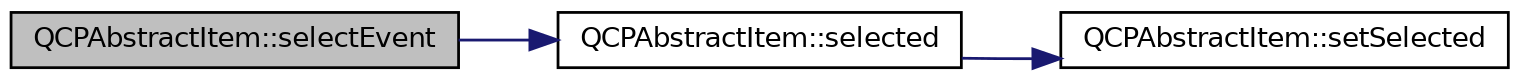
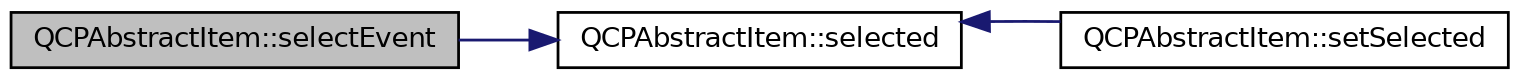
edge "QCPAbstractItem::selected" -> "QCPAbstractItem::setSelected": reversed
